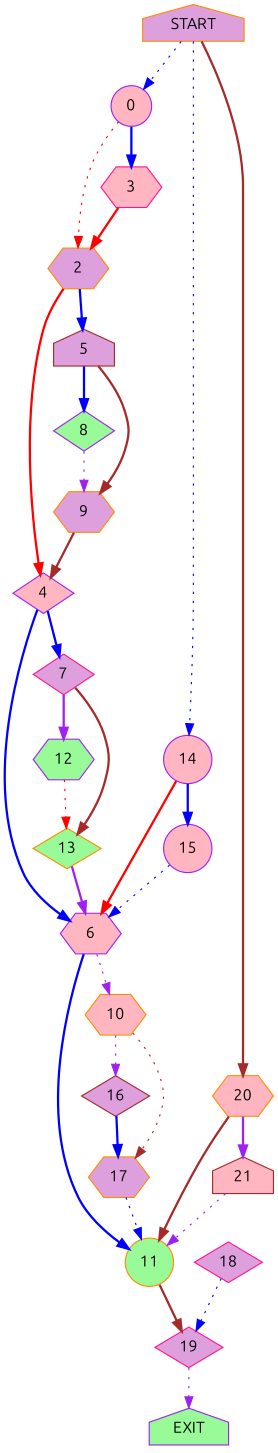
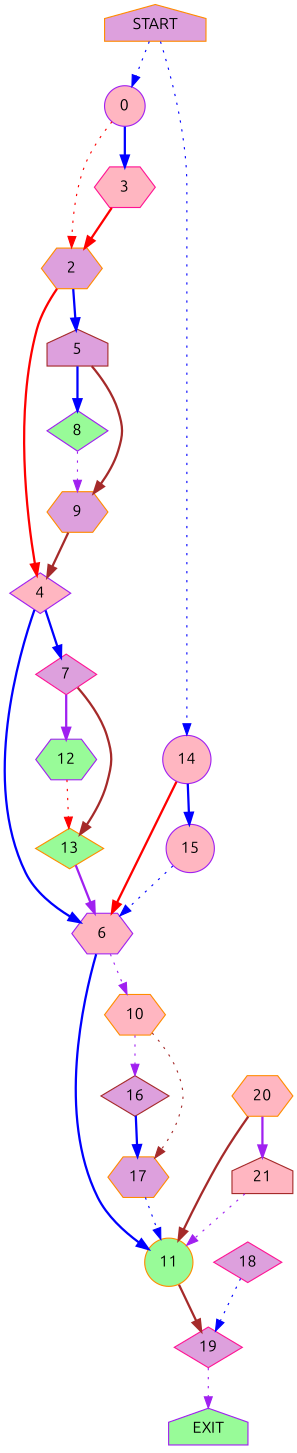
edge "START" -> "20": removed
